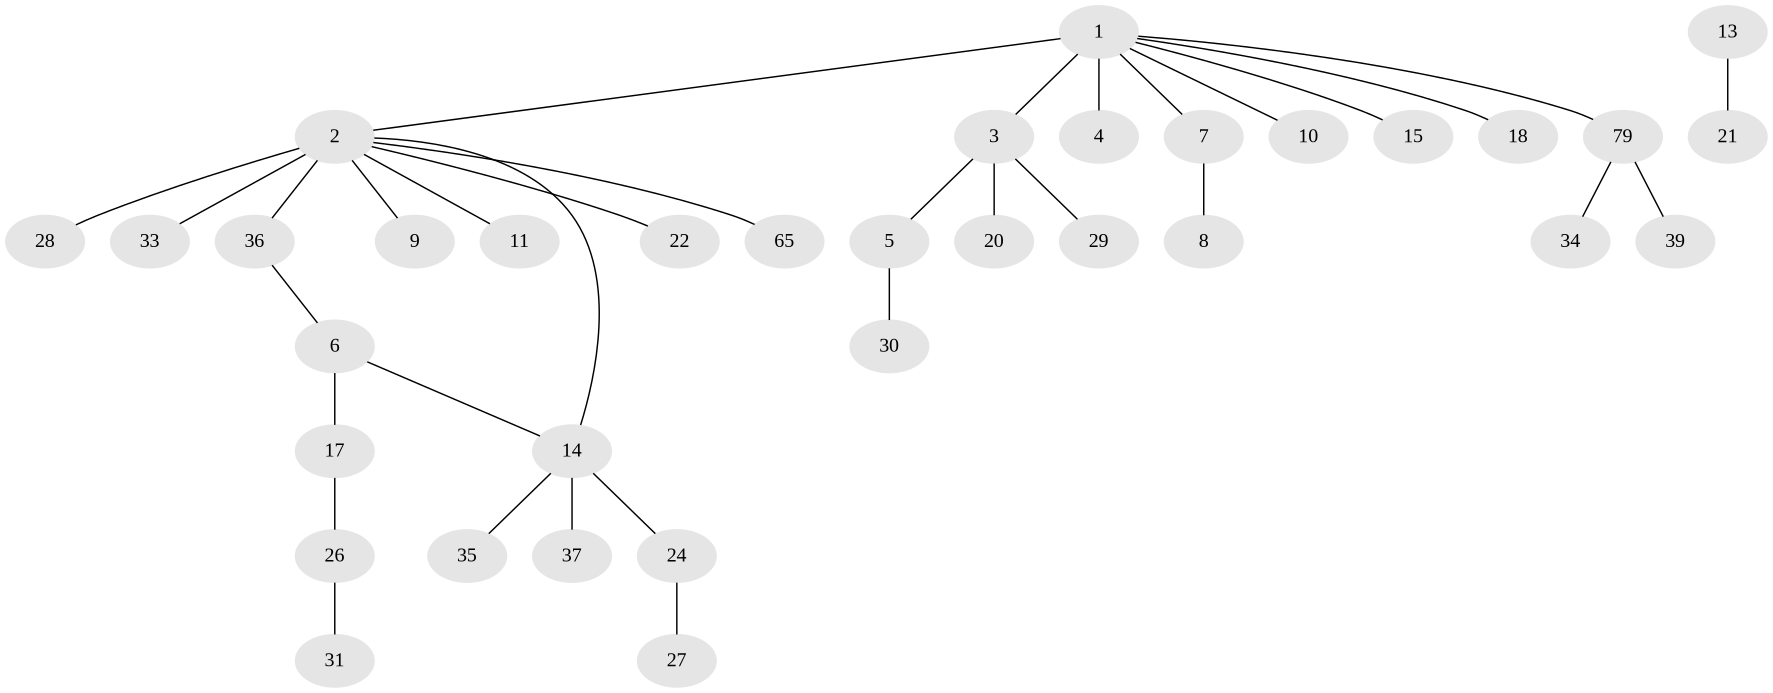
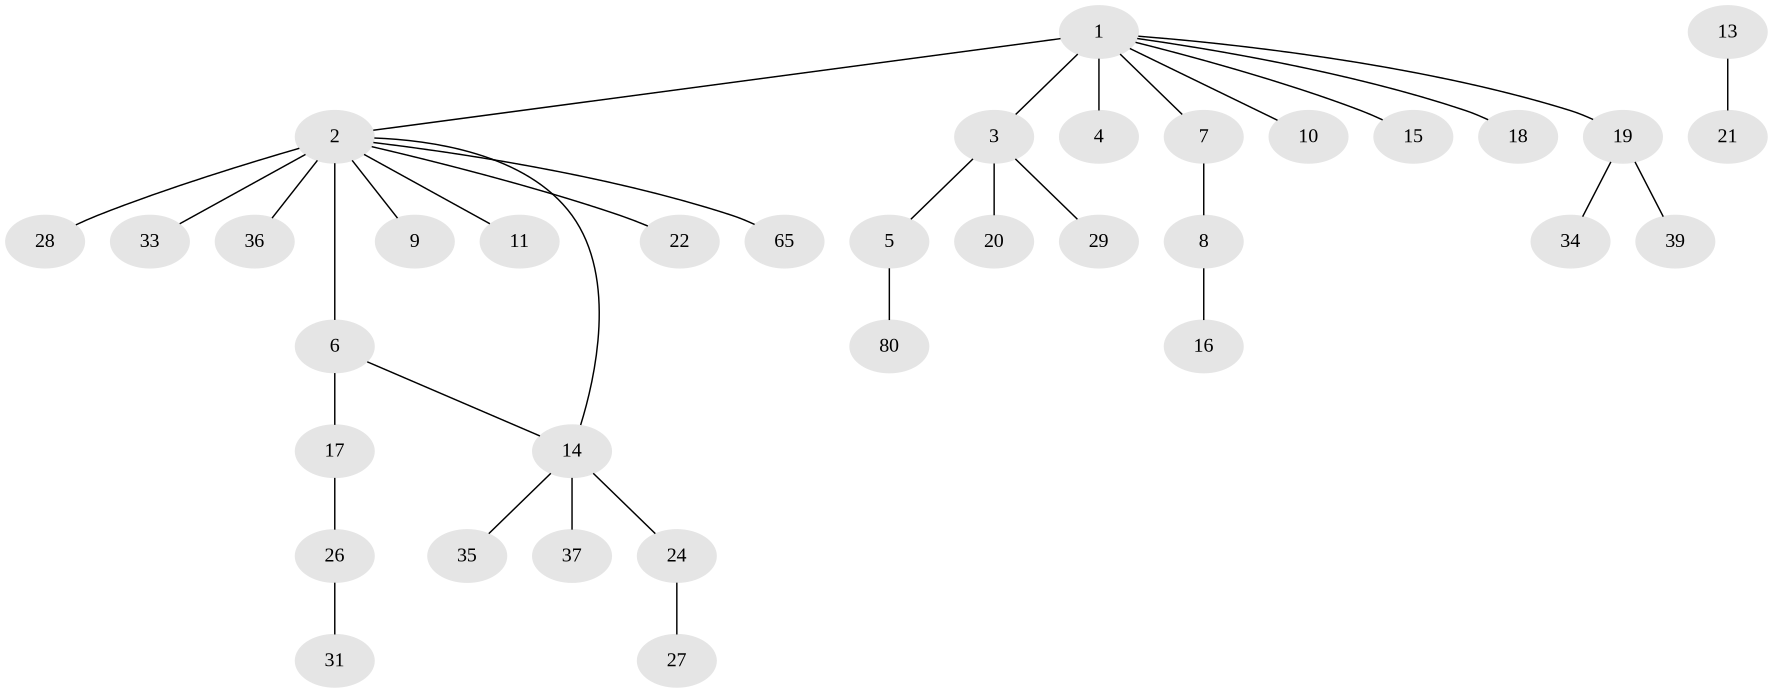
node "79": label "79" -> "19"
edge "36" -- "6": now "2" -- "6"
node "30": label "30" -> "80"
node "16": added
